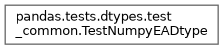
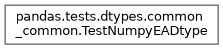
node "pandas.tests.dtypes.test _common.TestNumpyEADtype": label "pandas.tests.dtypes.test _common.TestNumpyEADtype" -> "pandas.tests.dtypes.common _common.TestNumpyEADtype"
